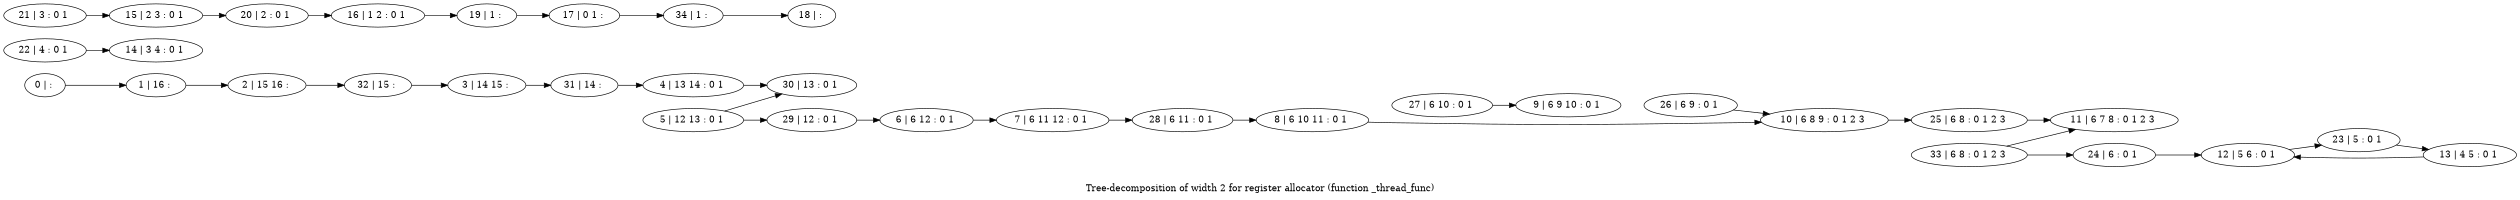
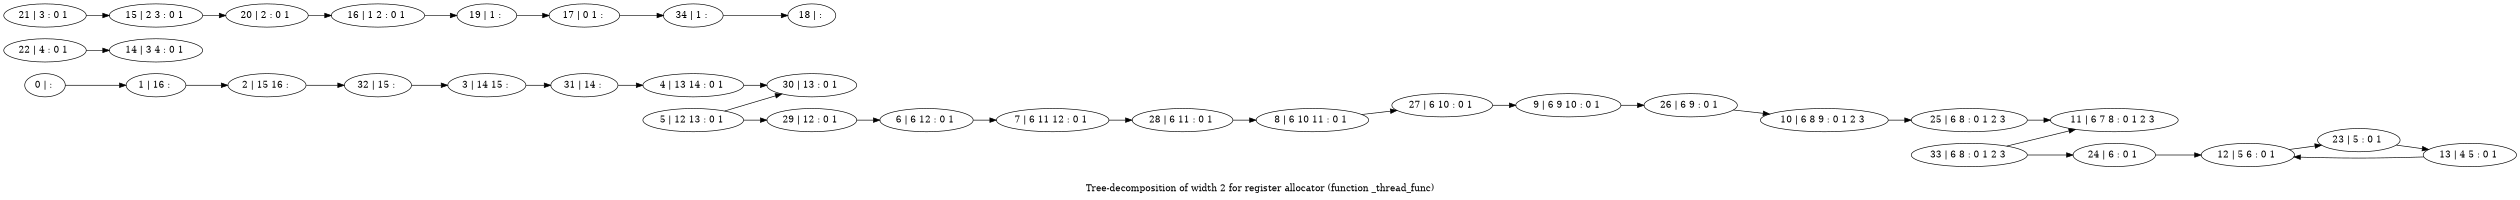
edge "9 | 6 9 10 : 0 1" -> "26 | 6 9 : 0 1": added
edge "8 | 6 10 11 : 0 1" -> "10 | 6 8 9 : 0 1 2 3": now "8 | 6 10 11 : 0 1" -> "27 | 6 10 : 0 1"
